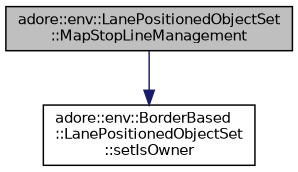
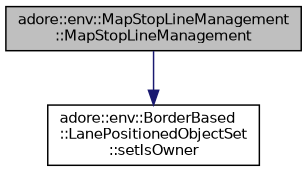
node "adore::env::LanePositionedObjectSet ::MapStopLineManagement": label "adore::env::LanePositionedObjectSet ::MapStopLineManagement" -> "adore::env::MapStopLineManagement ::MapStopLineManagement"
